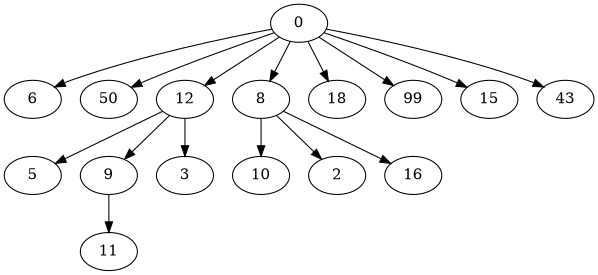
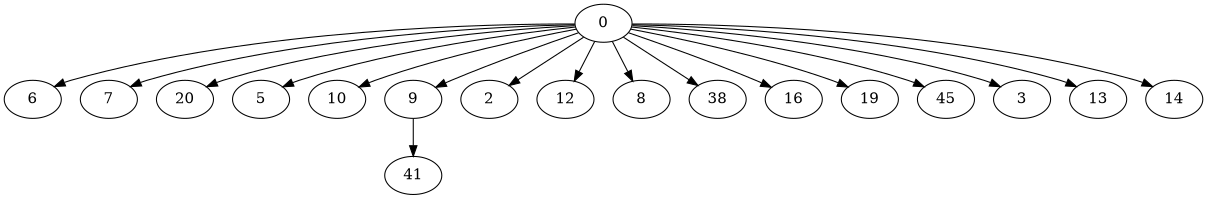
node "7": added
node "50": label "50" -> "20"
node "18": label "18" -> "38"
node "99": label "99" -> "19"
node "15": label "15" -> "45"
node "43": label "43" -> "13"
node "14": added
edge "12" -> "3": now "0" -> "3"
edge "8" -> "10": now "0" -> "10"
edge "12" -> "9": now "0" -> "9"
edge "8" -> "2": now "0" -> "2"
edge "12" -> "5": now "0" -> "5"
edge "8" -> "16": now "0" -> "16"
node "11": label "11" -> "41"
